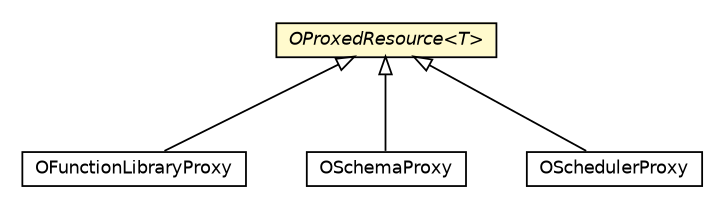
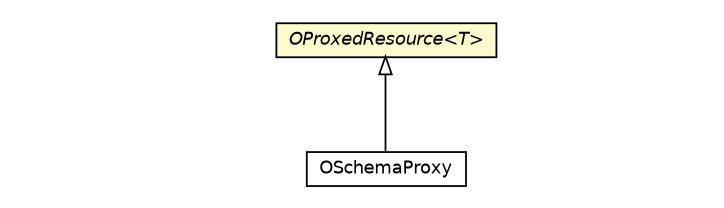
node "OFunctionLibraryProxy": removed
node "OSchedulerProxy": removed
